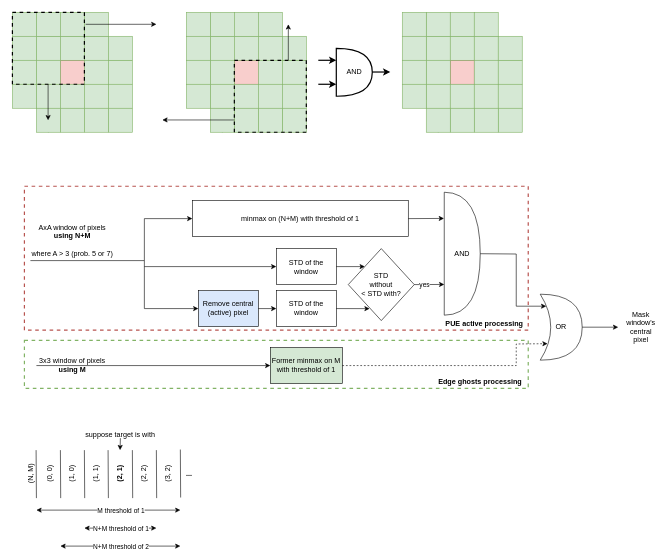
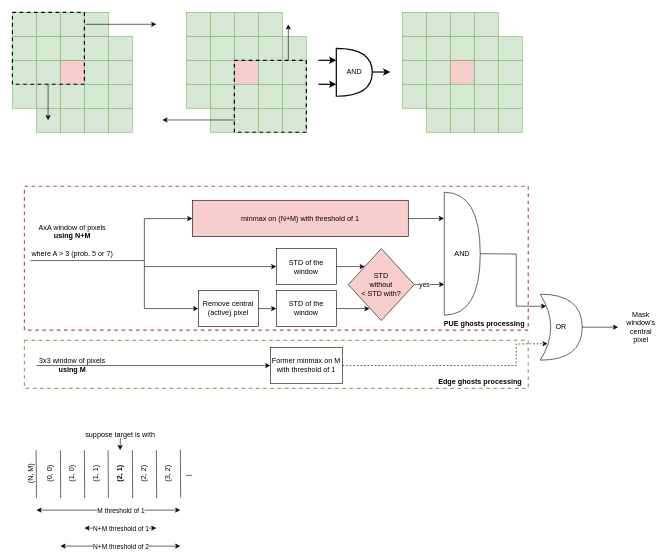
node "minmax on (N+M) with threshold of 1": fillcolor #ffffff -> #f8cecc
node "STD without < STD with?": fillcolor #ffffff -> #f8cecc
node "Remove central (active) pixel": fillcolor #dae8fc -> #ffffff
node "PUE active processing": label "PUE active processing" -> "PUE ghosts processing"
node "Former minmax on M with threshold of 1": fillcolor #d5e8d4 -> #ffffff
